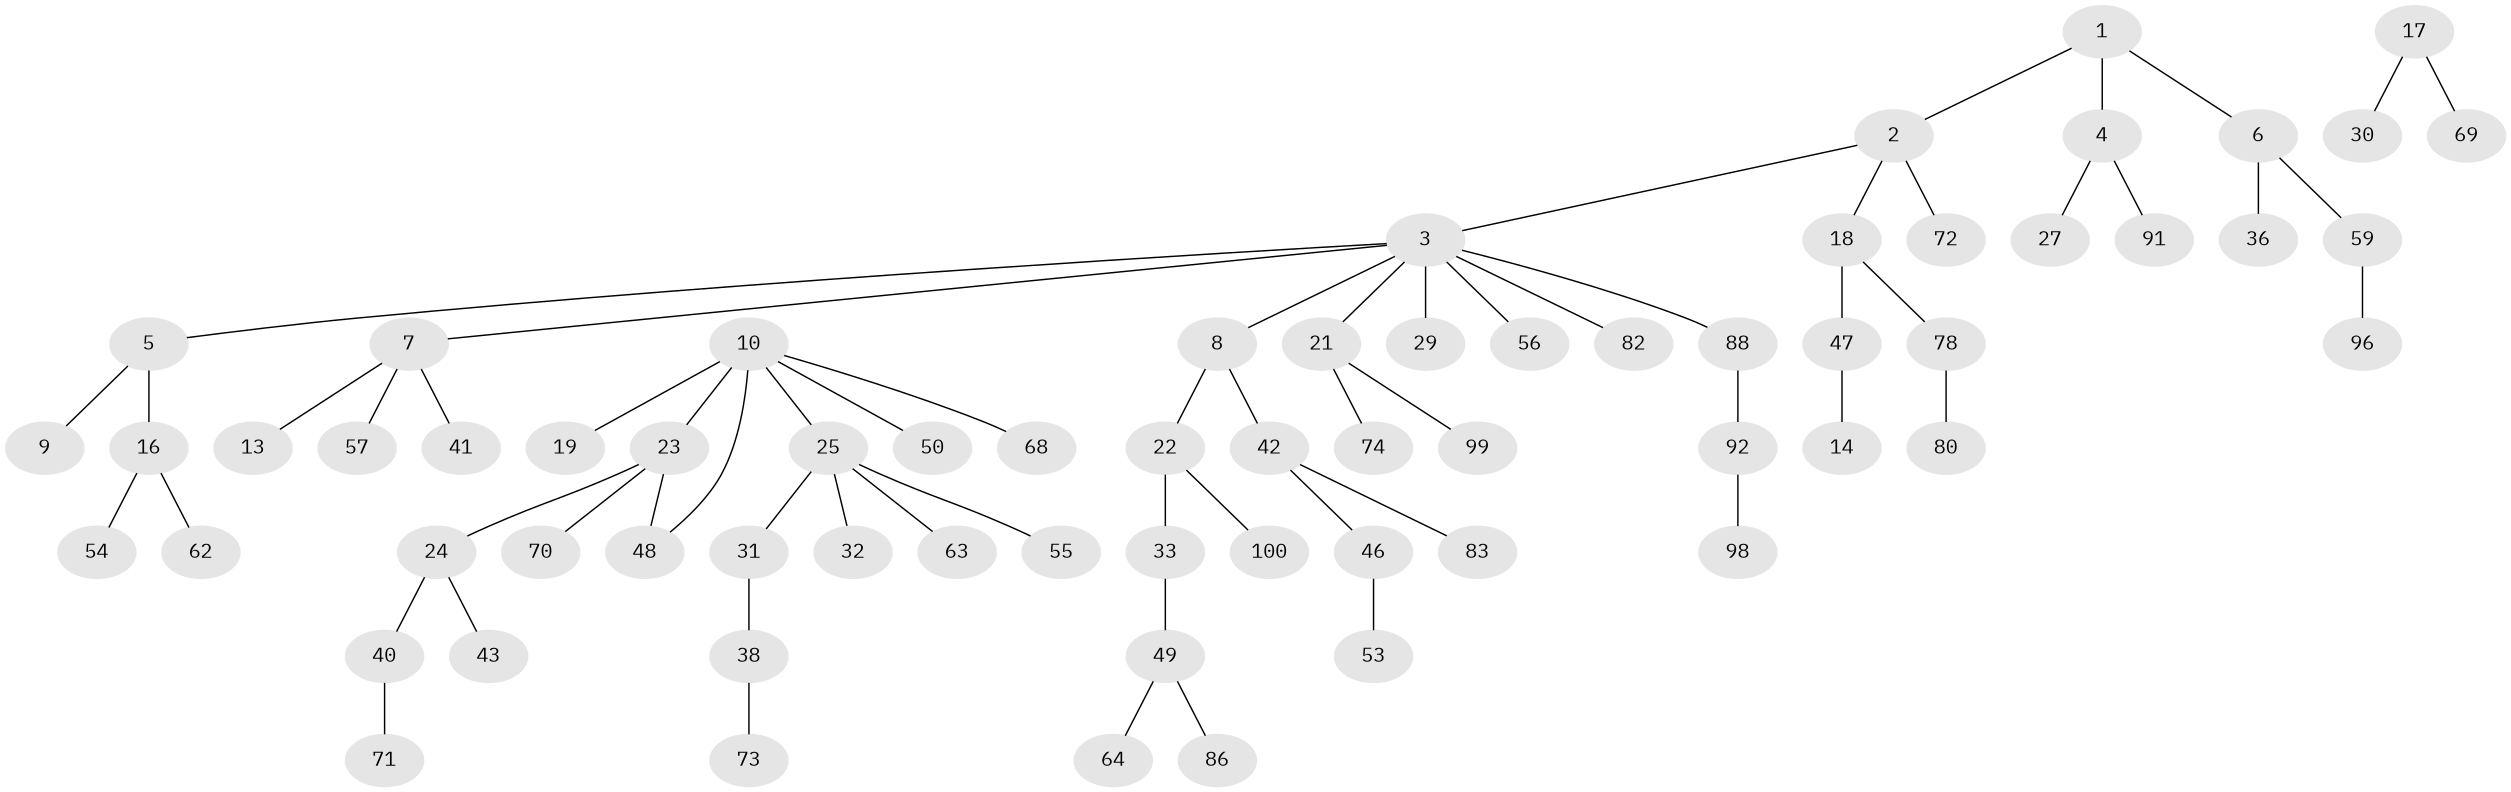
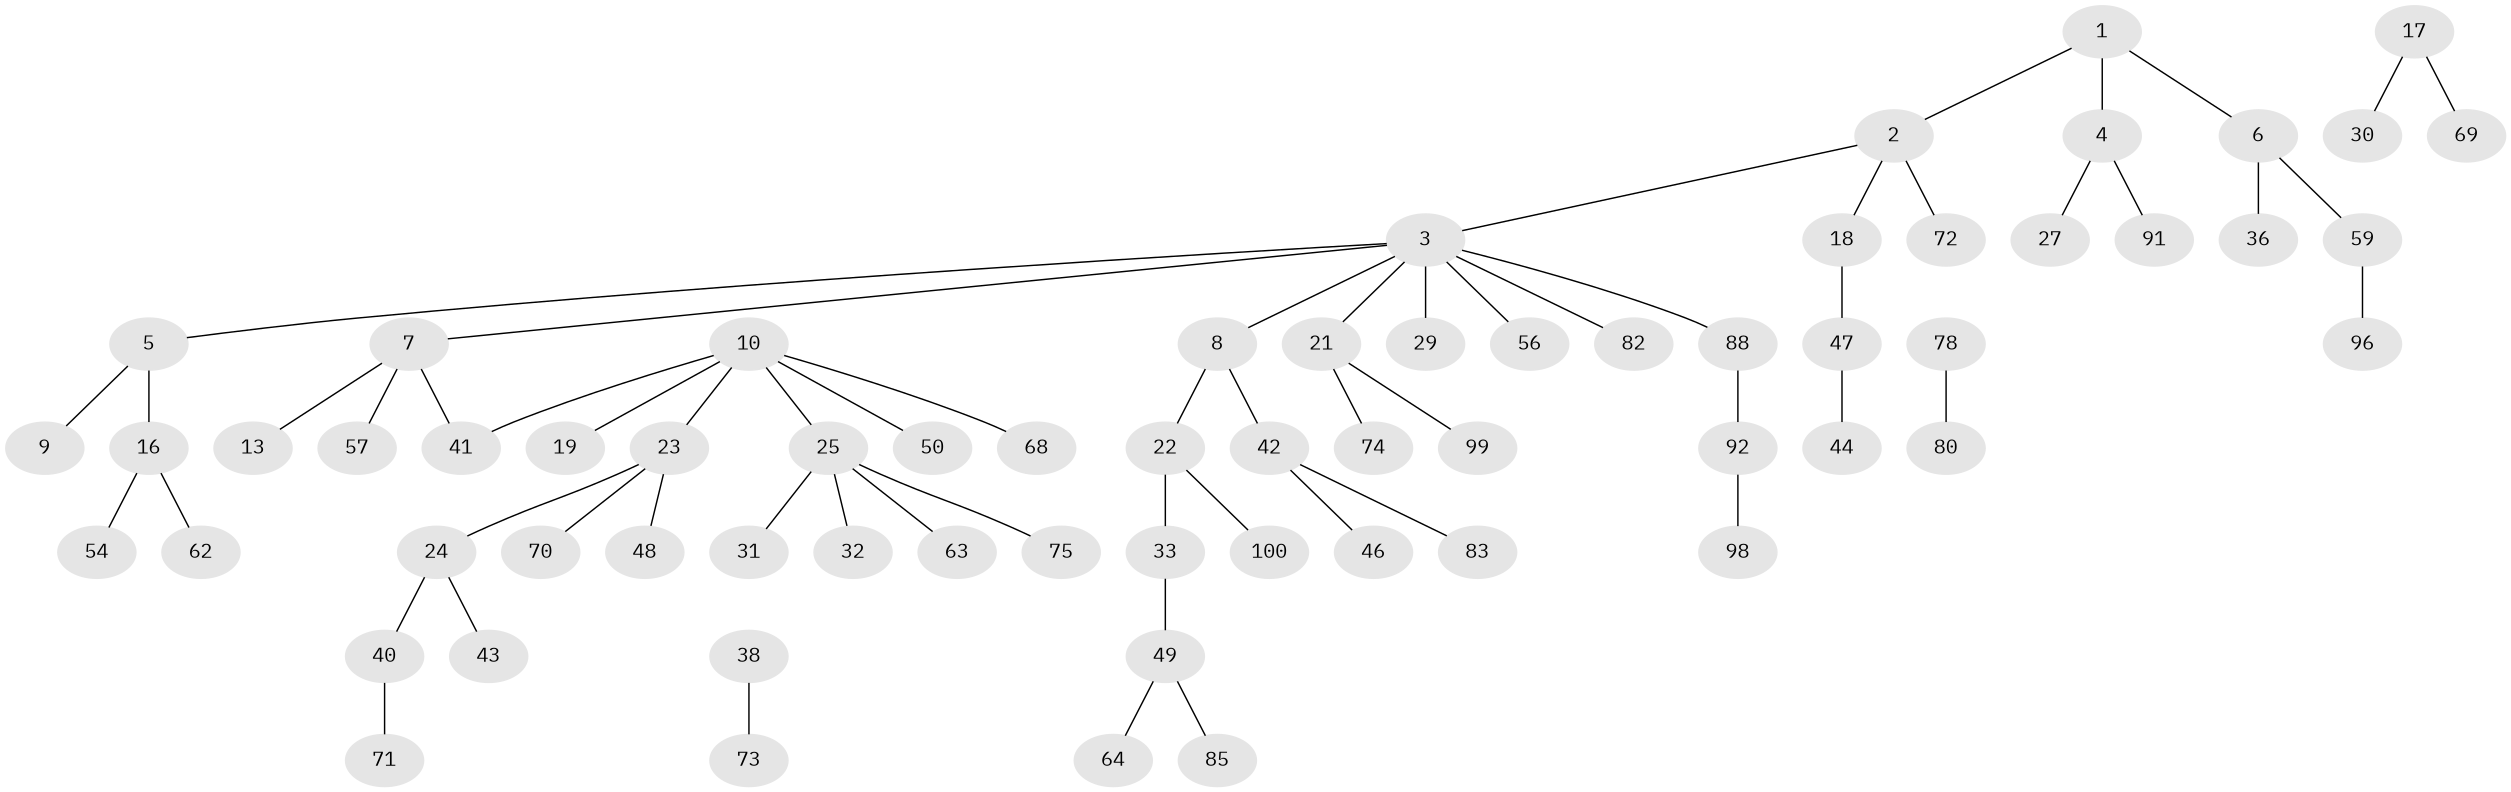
edge "18" -- "78": removed
node "14": label "14" -> "44"
edge "10" -- "48": now "10" -- "41"
node "55": label "55" -> "75"
edge "31" -- "38": removed
node "53": removed
node "86": label "86" -> "85"
